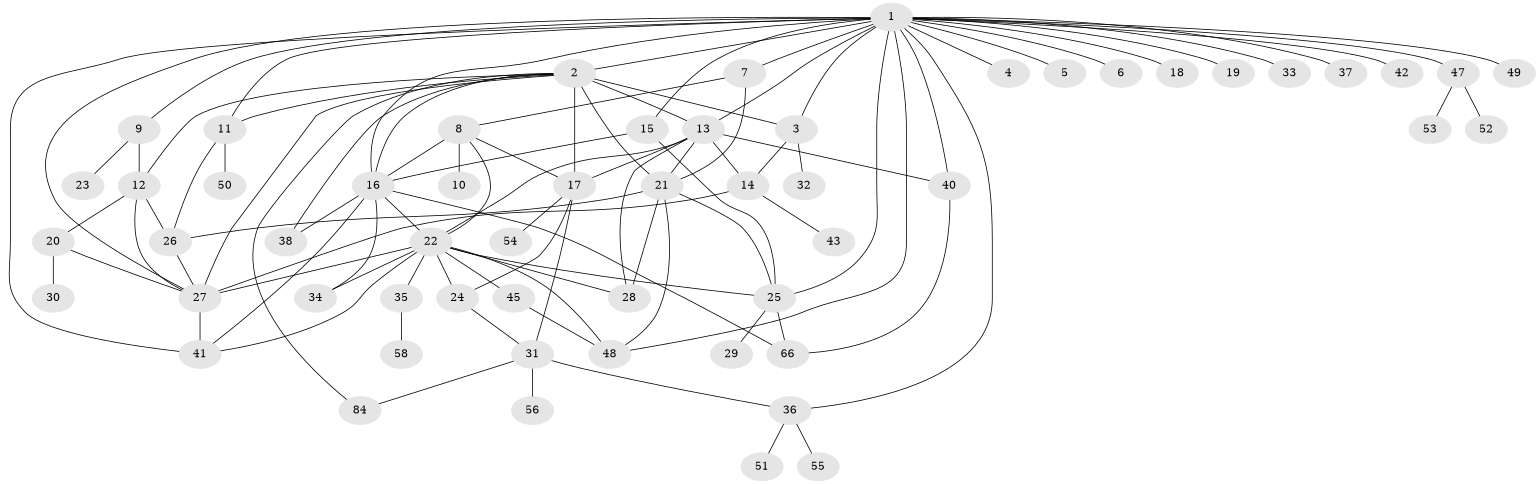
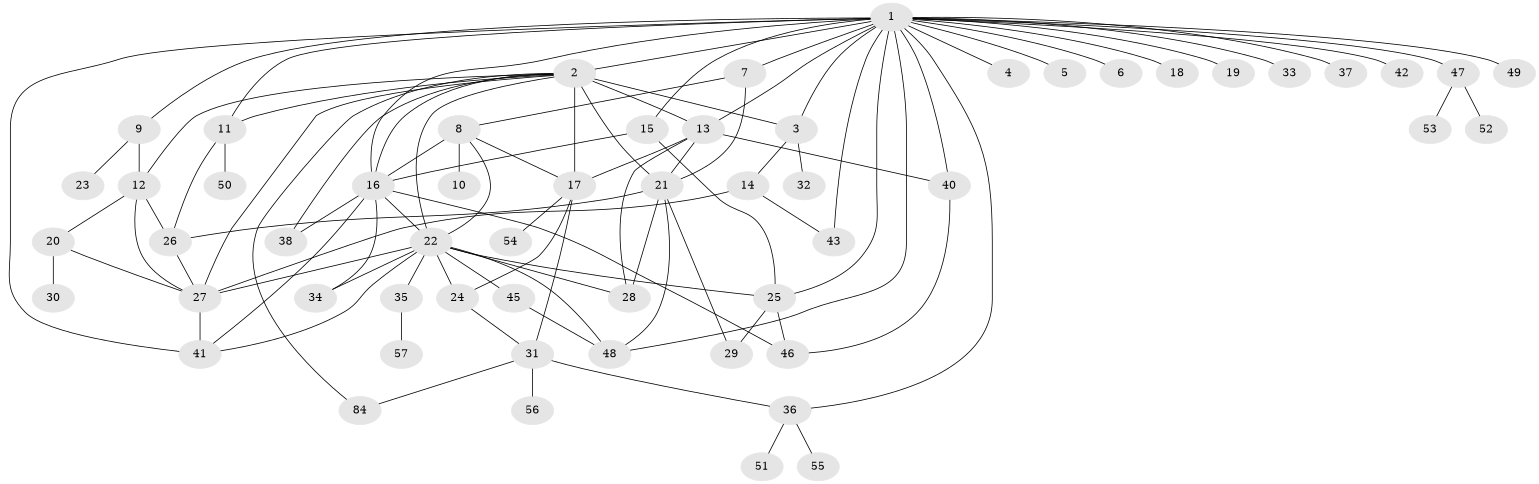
edge "1" -- "27": now "1" -- "43"
edge "13" -- "14": removed
edge "13" -- "22": now "2" -- "22"
edge "21" -- "25": now "21" -- "29"
node "58": label "58" -> "57"
node "66": label "66" -> "46"
